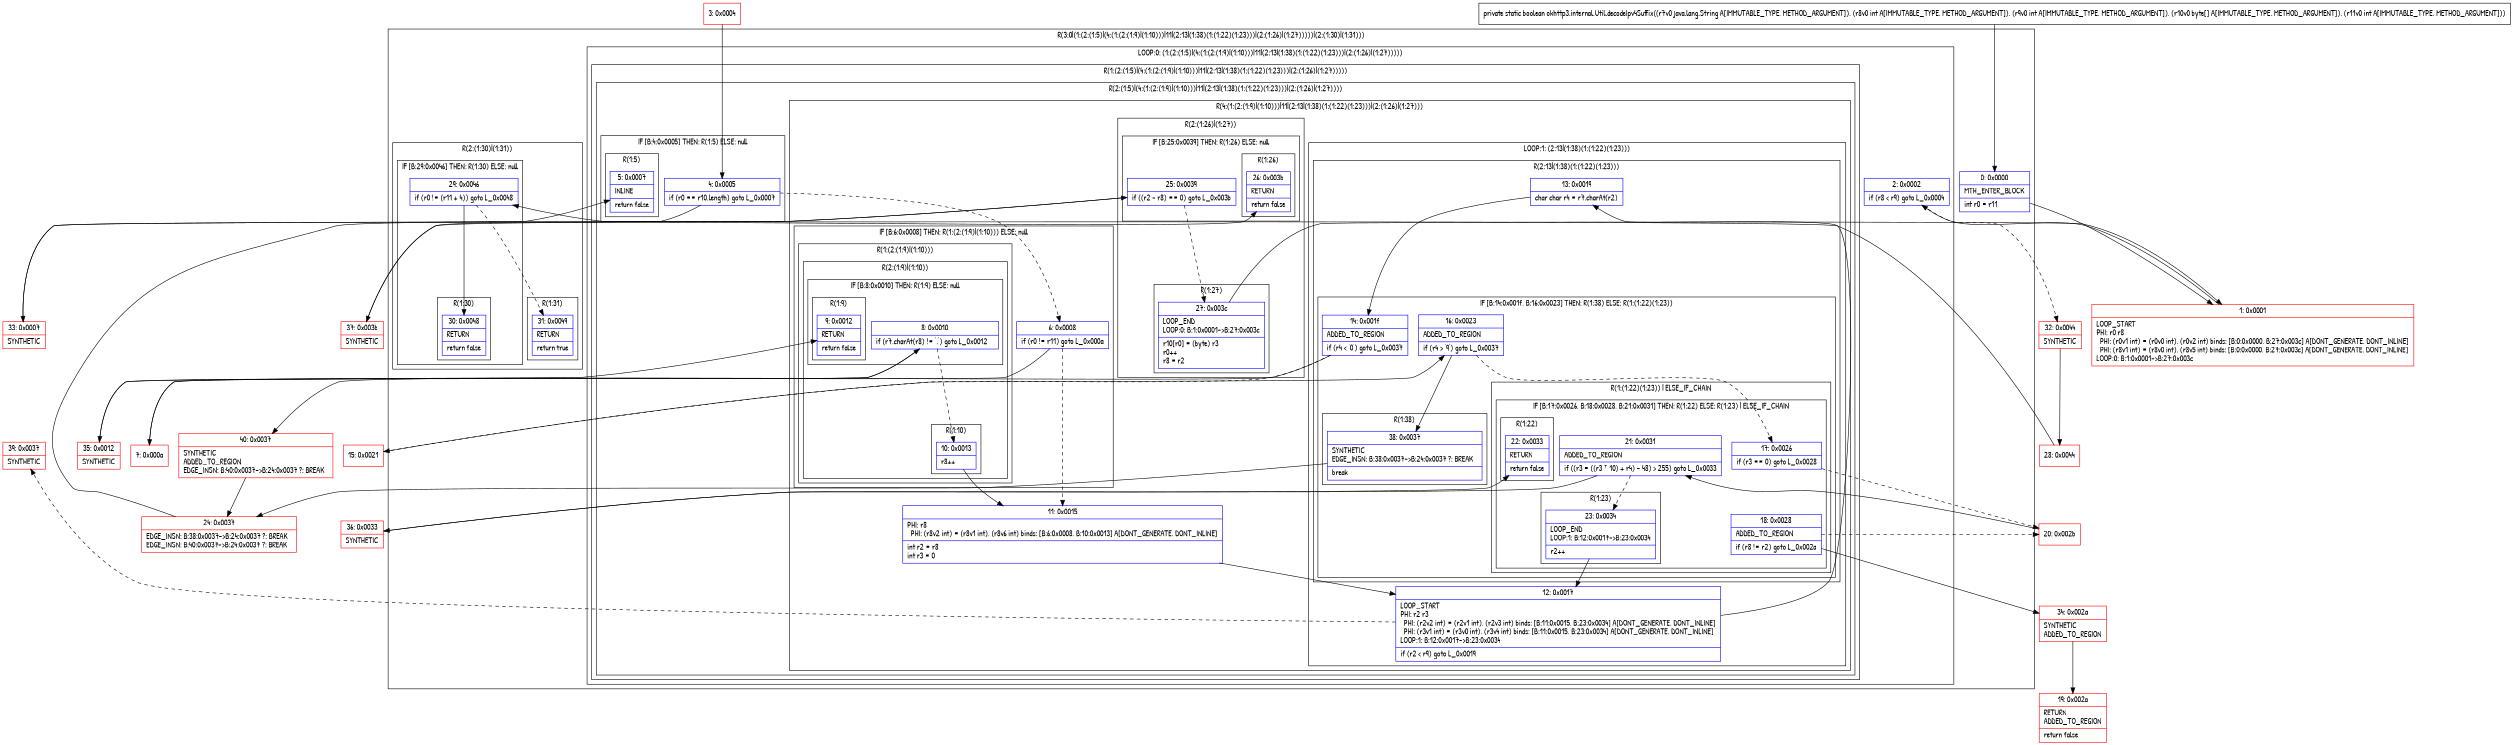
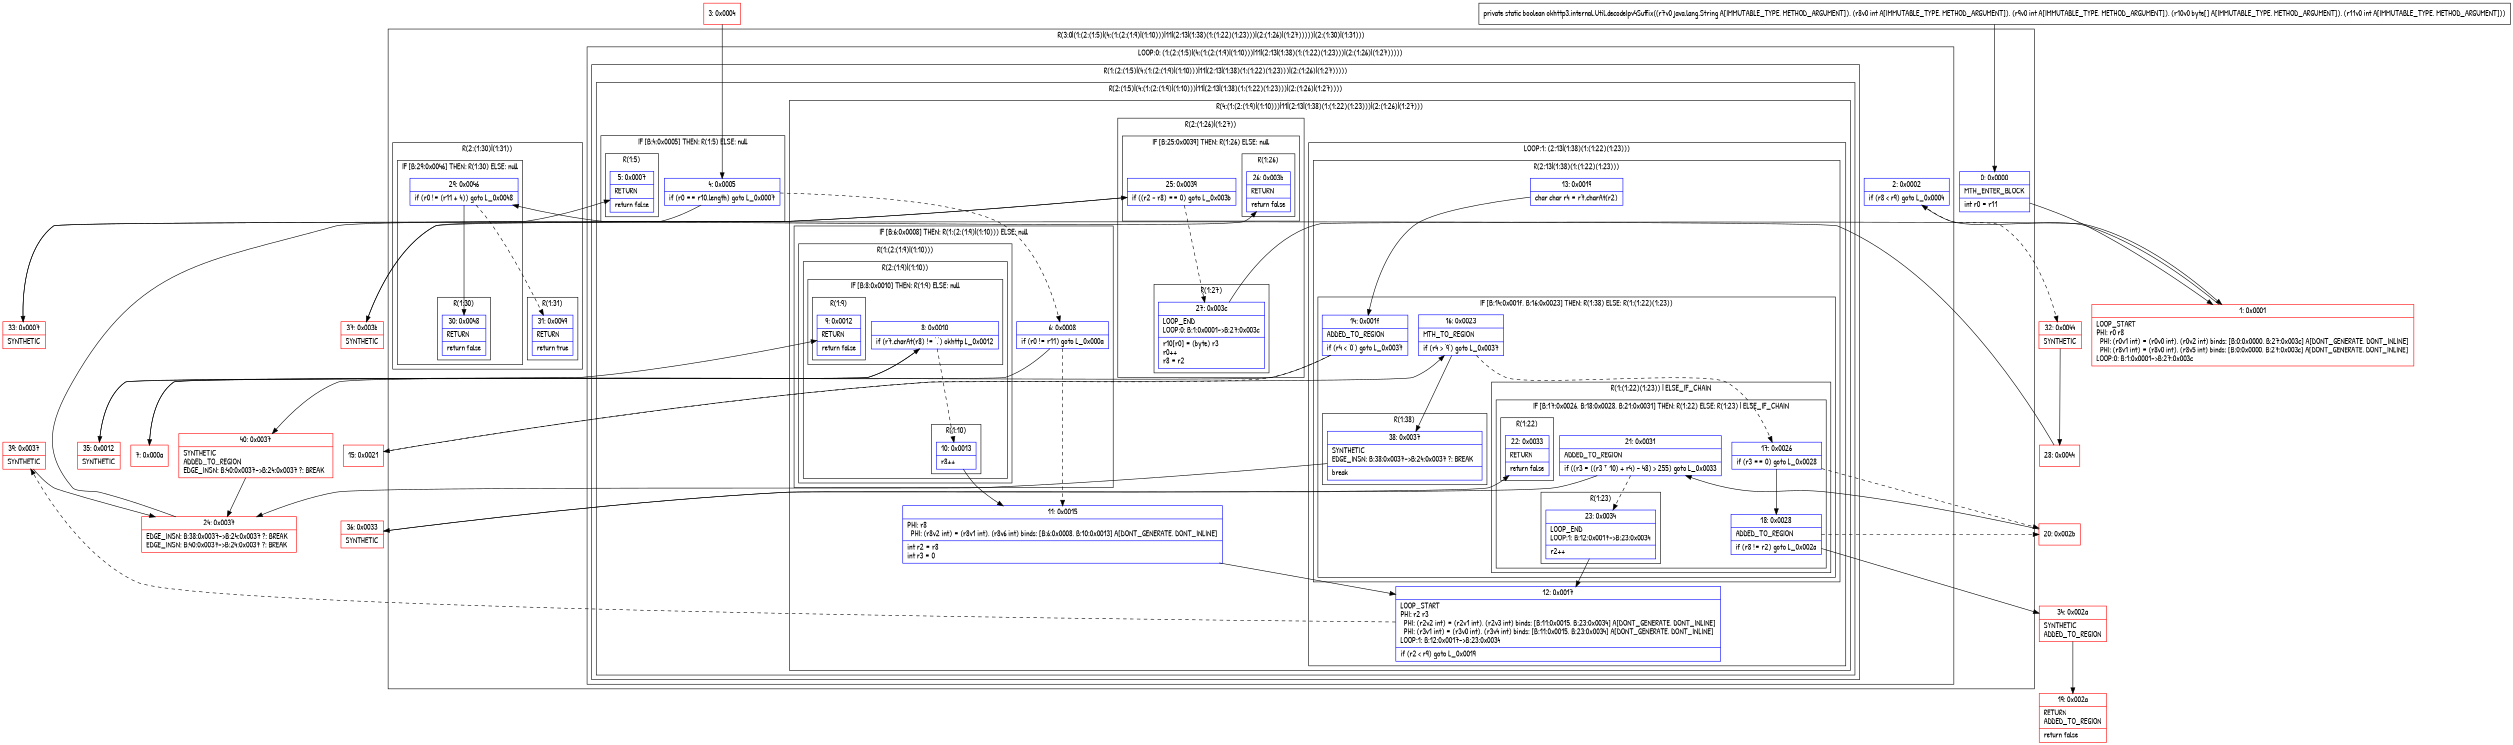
node "5: 0x0007": text "INLINE" -> "RETURN"
node "16: 0x0023": text "ADDED_TO_REGION" -> "MTH_TO_REGION"
edge "12: 0x0017" -> "13: 0x0019": removed
node "8: 0x0010": text "if (r7.charAt(r8) != '.') goto L_0x0012" -> "if (r7.charAt(r8) != '.') okhttp L_0x0012"
edge "17: 0x0026" -> "18: 0x0028": added
edge "39: 0x0037" -> "24: 0x0037": added
